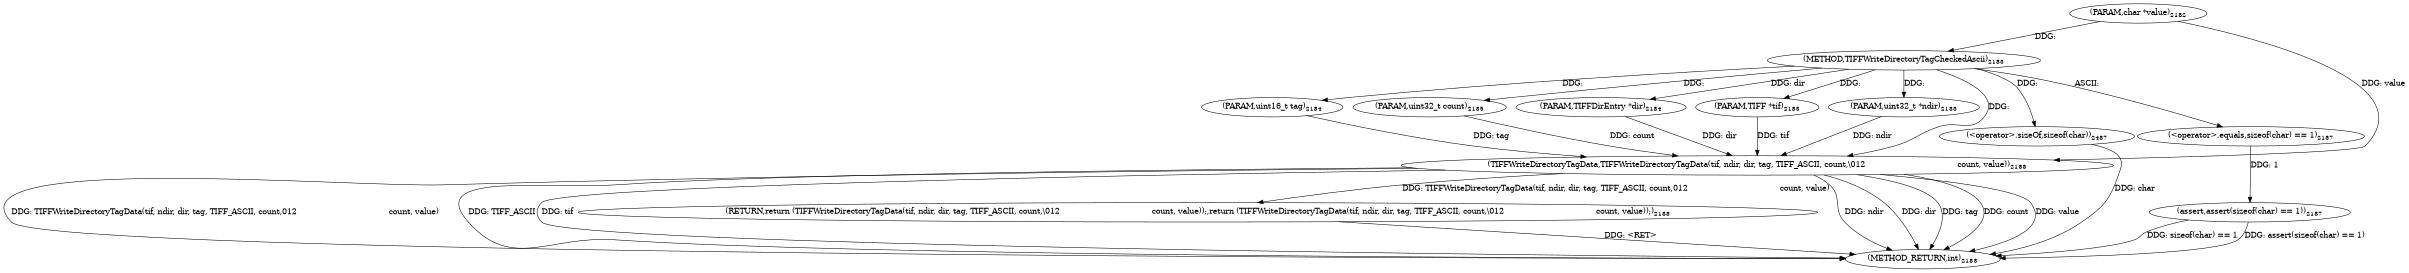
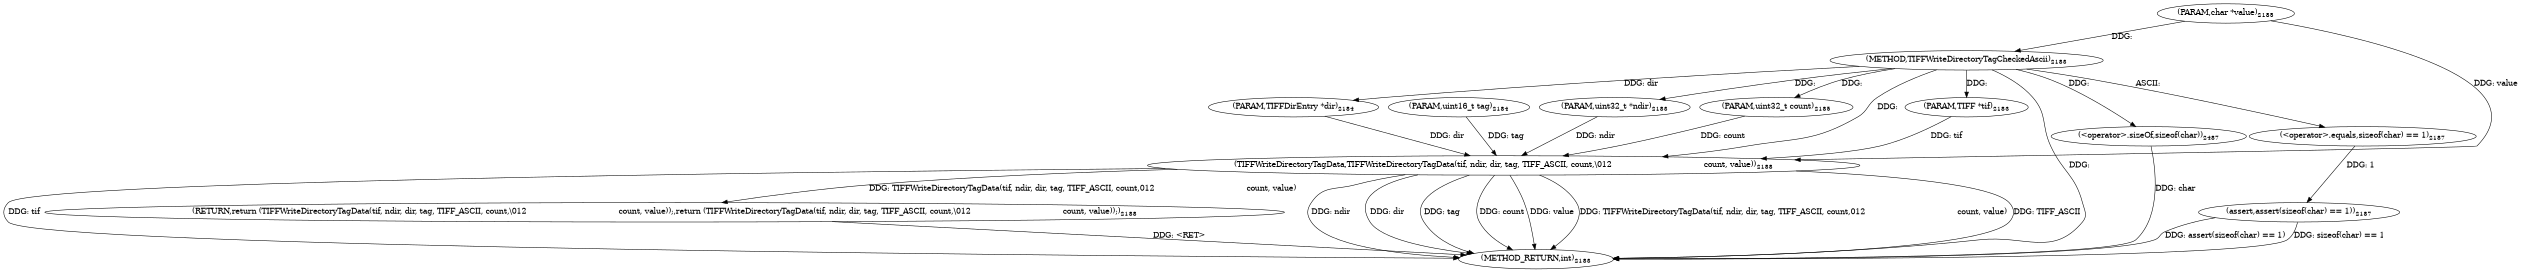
node "(PARAM,char *value)": text "2182" -> "2185"
edge "(METHOD,TIFFWriteDirectoryTagCheckedAscii)" -> "(PARAM,uint16_t tag)": now "(METHOD,TIFFWriteDirectoryTagCheckedAscii)" -> "(METHOD_RETURN,int)"
